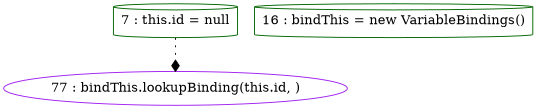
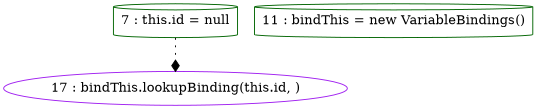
node "16 : bindThis = new VariableBindings()": label "16 : bindThis = new VariableBindings()" -> "11 : bindThis = new VariableBindings()"
node "77 : bindThis.lookupBinding(this.id, )": label "77 : bindThis.lookupBinding(this.id, )" -> "17 : bindThis.lookupBinding(this.id, )"
